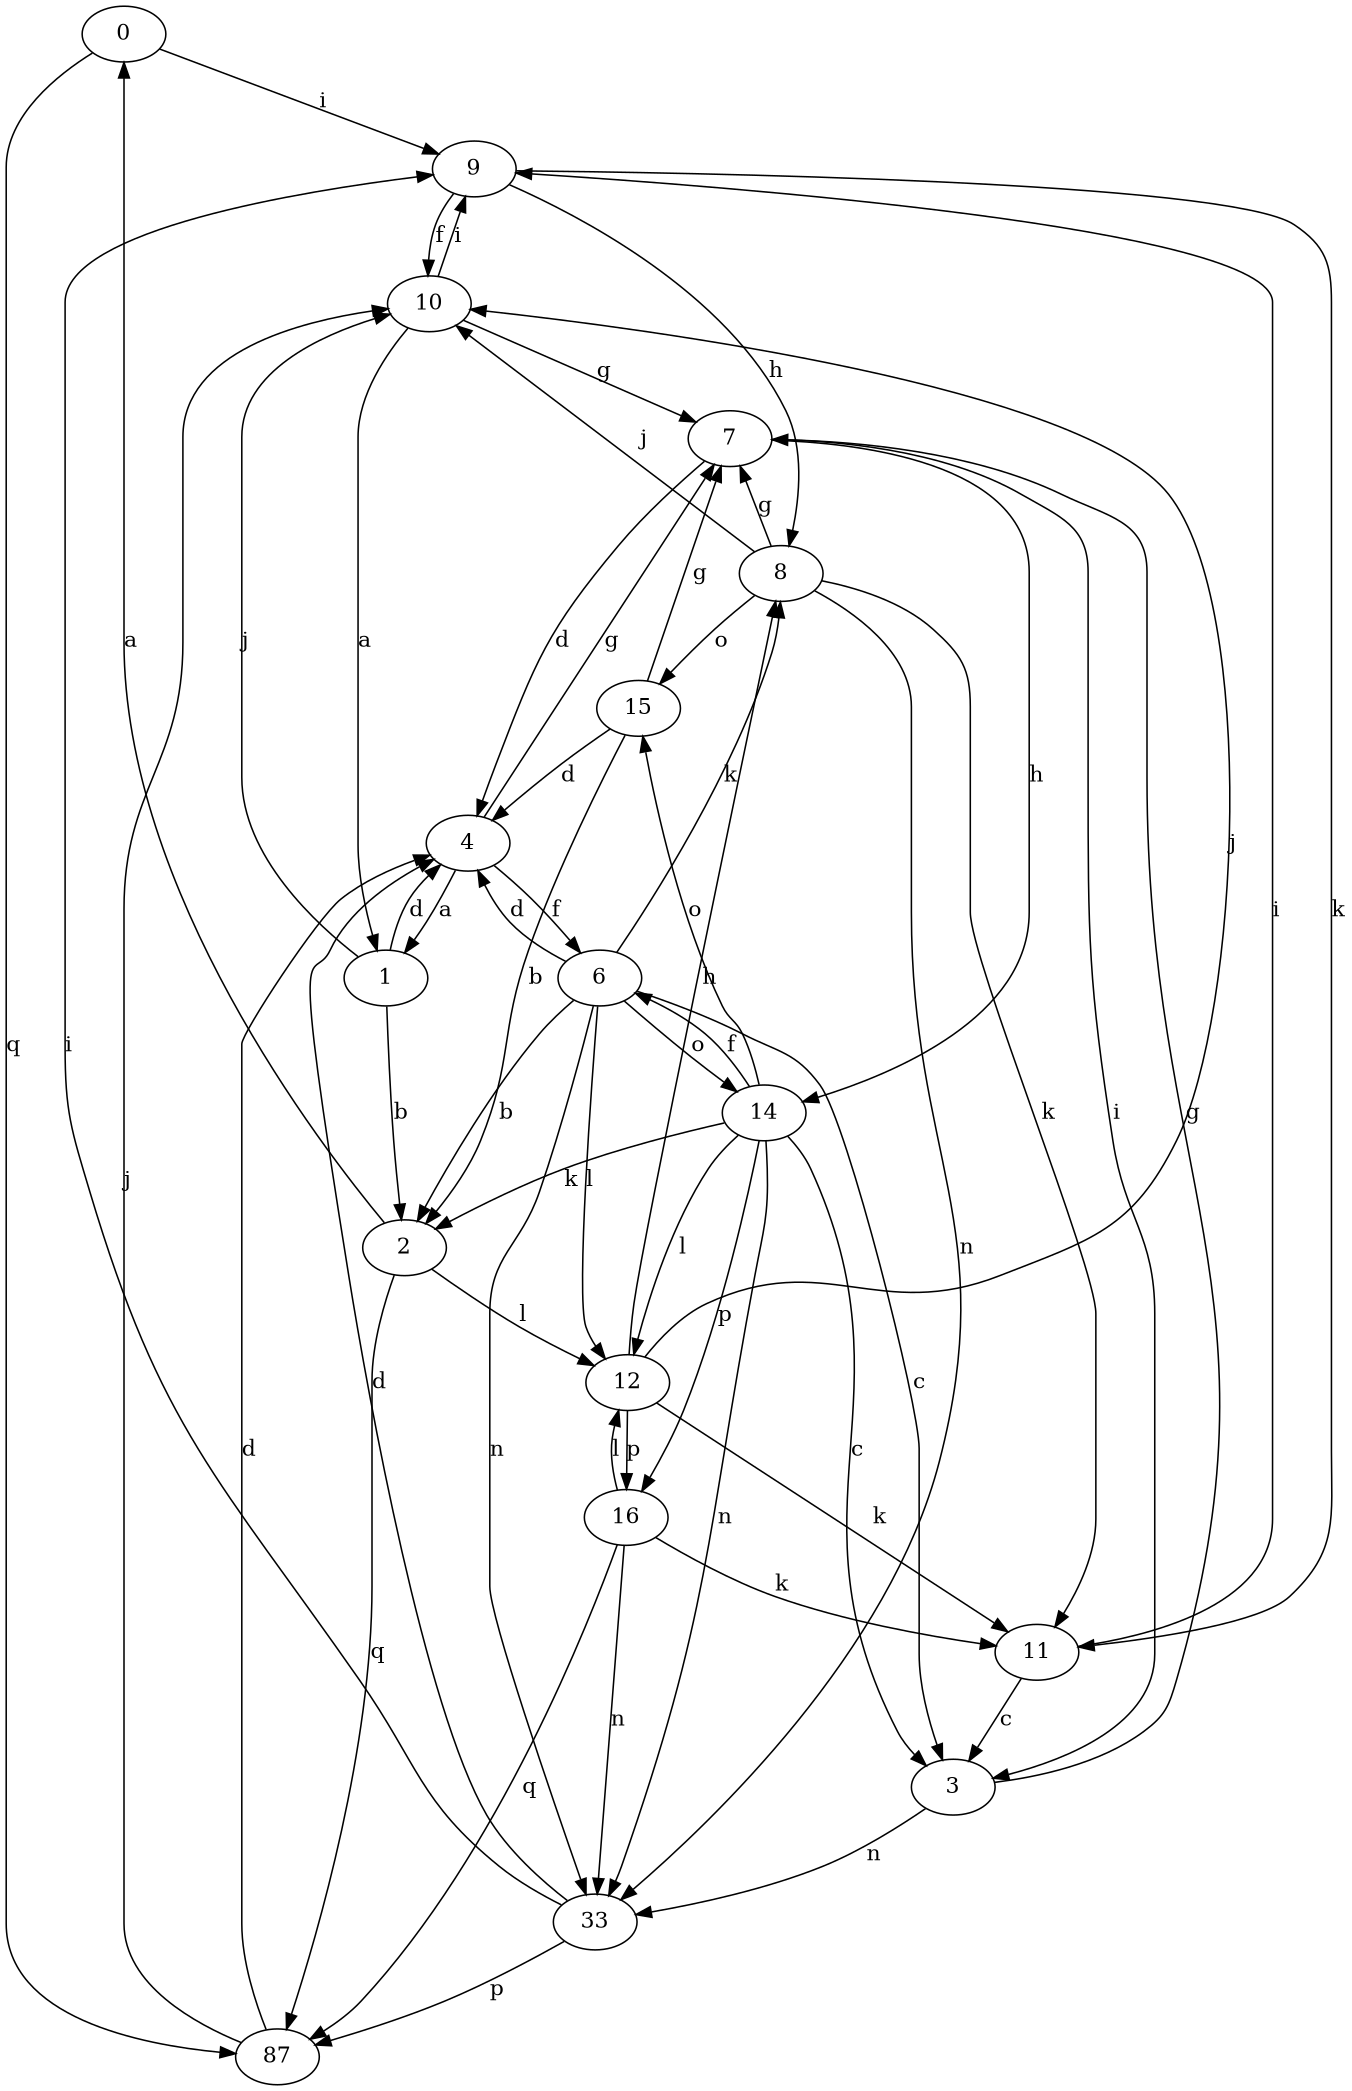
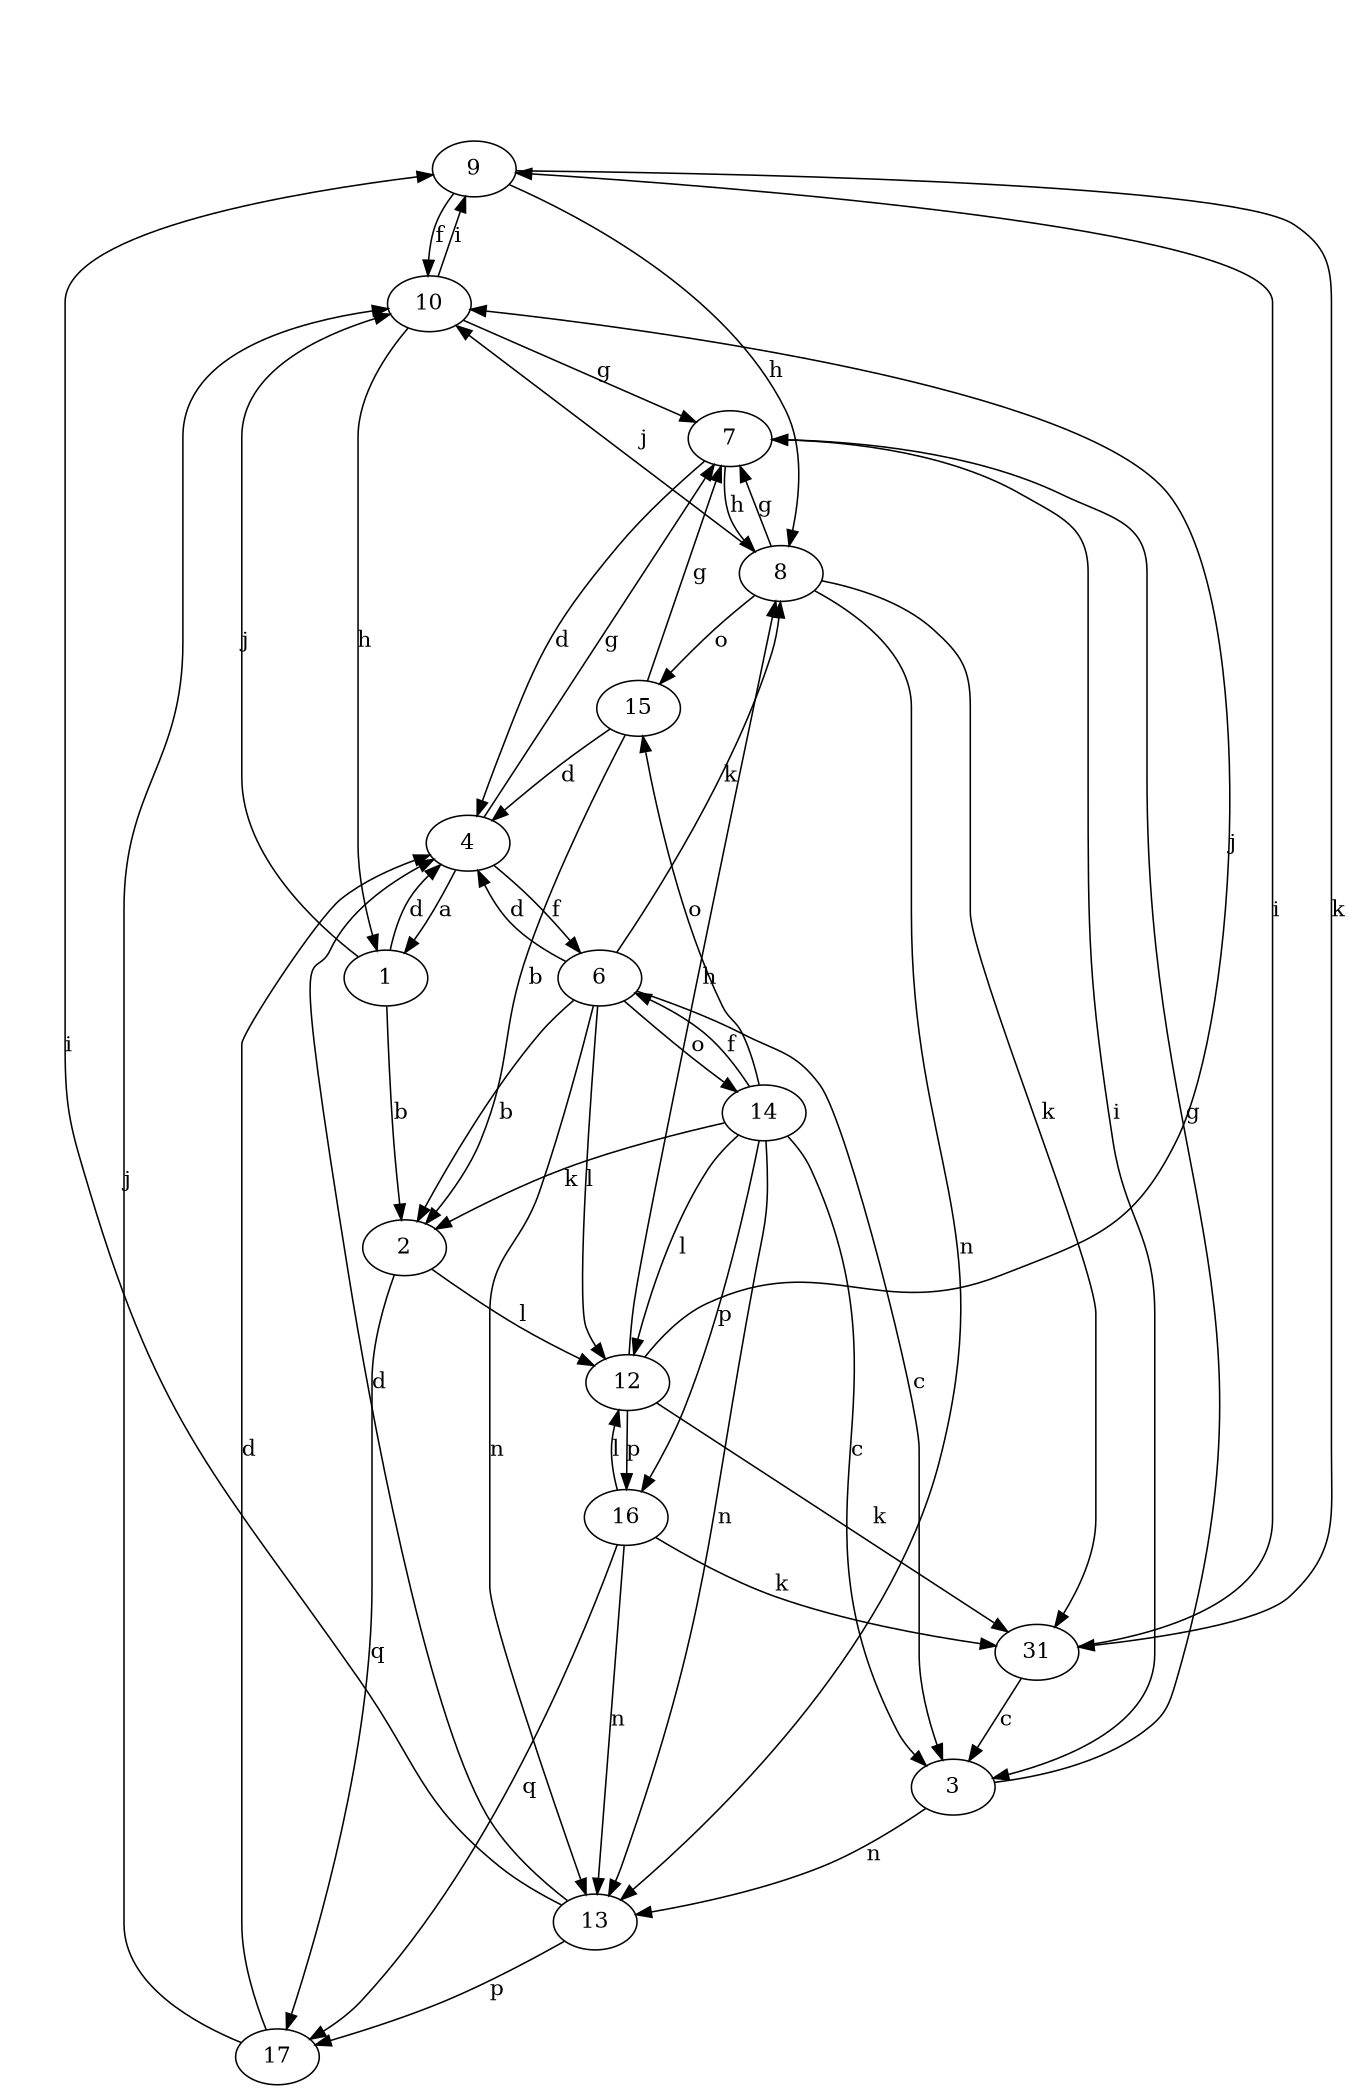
node "0": removed
edge "10" -> "1": label "a" -> "h"
edge "7" -> "14": now "7" -> "8"
node "11": label "11" -> "31"
node "33": label "33" -> "13"
node "87": label "87" -> "17"
